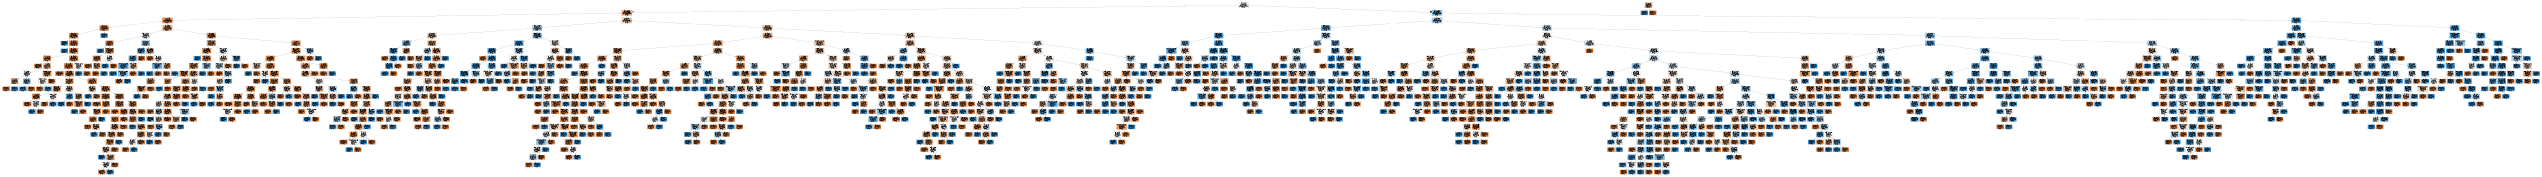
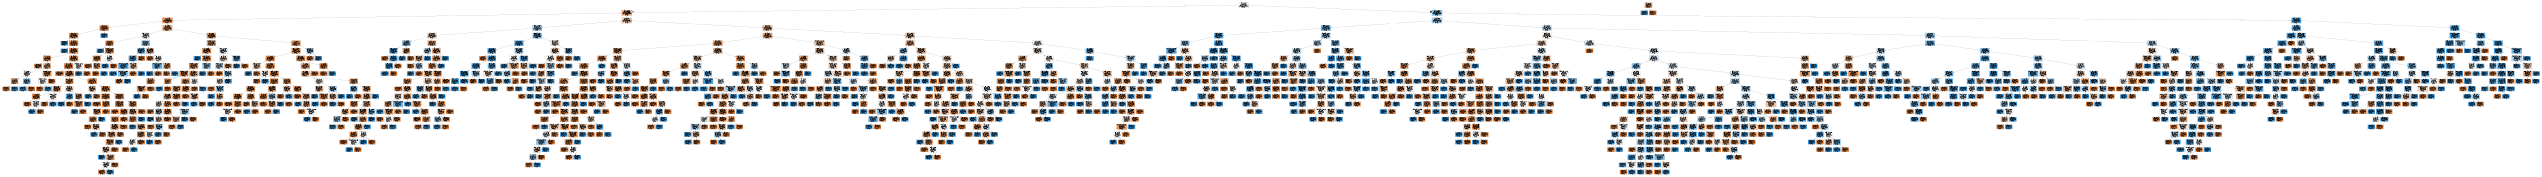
node "RBI <= 2.5 gini = 0.444 samples = 3 value = [2, 1] class = 패": label "RBI <= 2.5 gini = 0.444 samples = 3 value = [2, 1] class = 패" -> "RBI <= 2.5 gini = 0.444 samples = 3 value = [2, 1] samples = 패"
